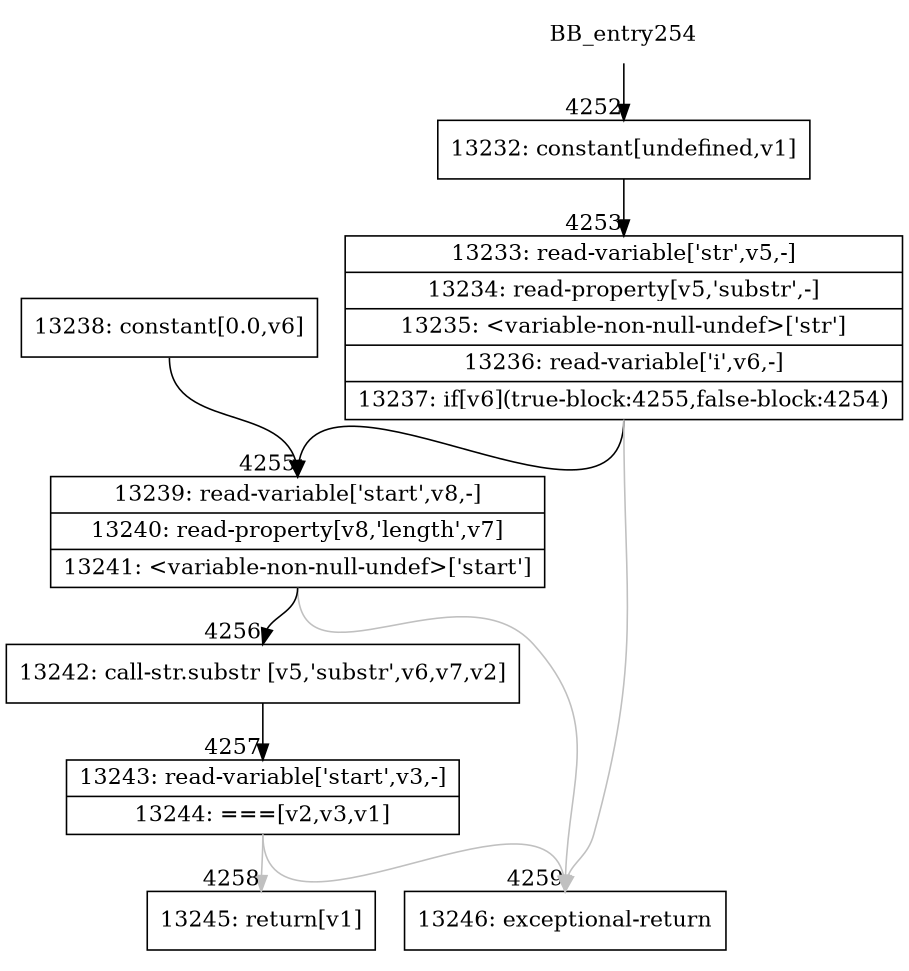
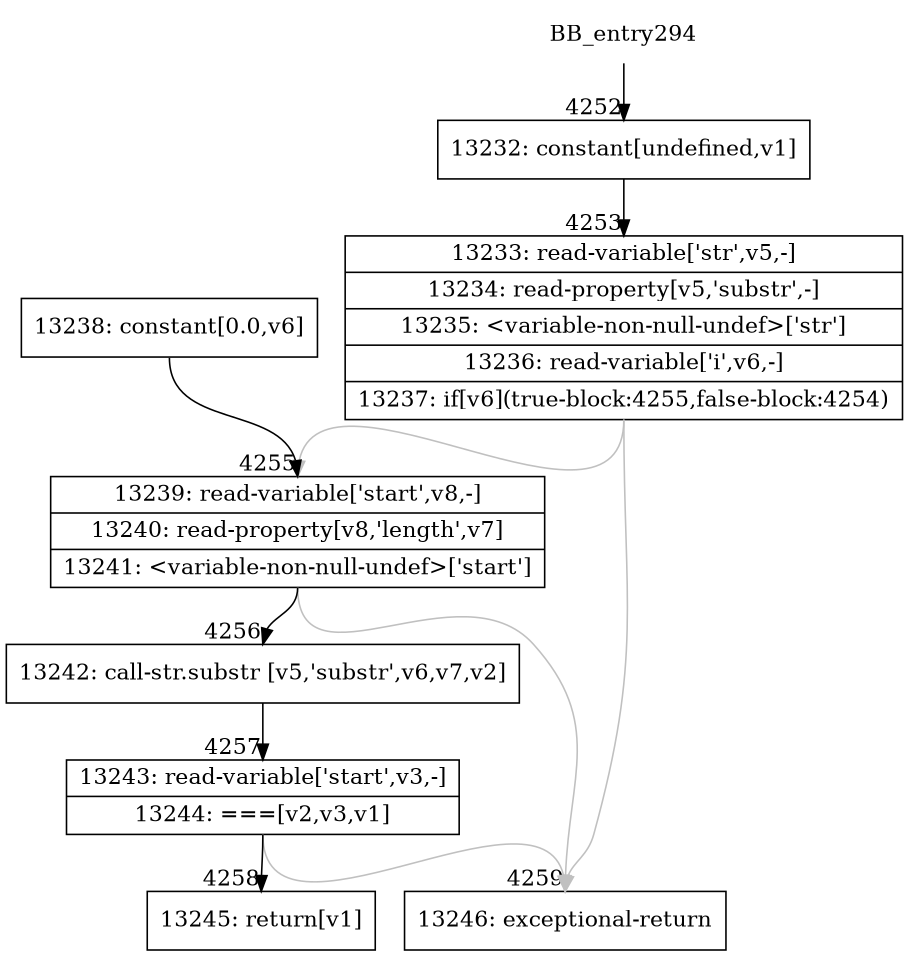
node "BB_entry254": label "BB_entry254" -> "BB_entry294"
edge "13233: read-variable['str',v5,-]" -> "13239: read-variable['start',v8,-]": color black -> gray
edge "13243: read-variable['start',v3,-]" -> "13245: return[v1]": color gray -> black
